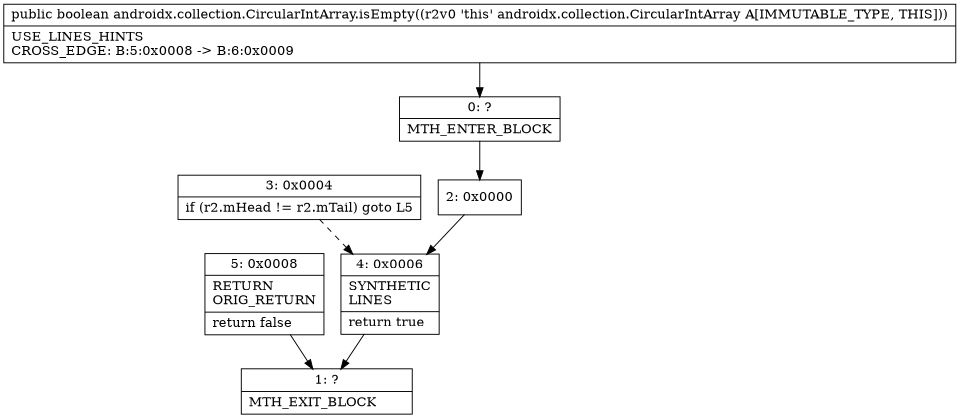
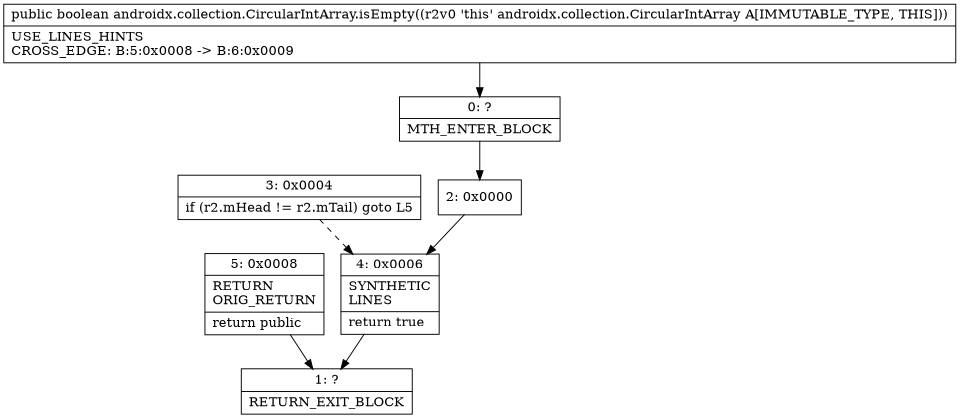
node "5: 0x0008": text "return false" -> "return public"
node "1: ?": text "MTH_EXIT_BLOCK" -> "RETURN_EXIT_BLOCK"
